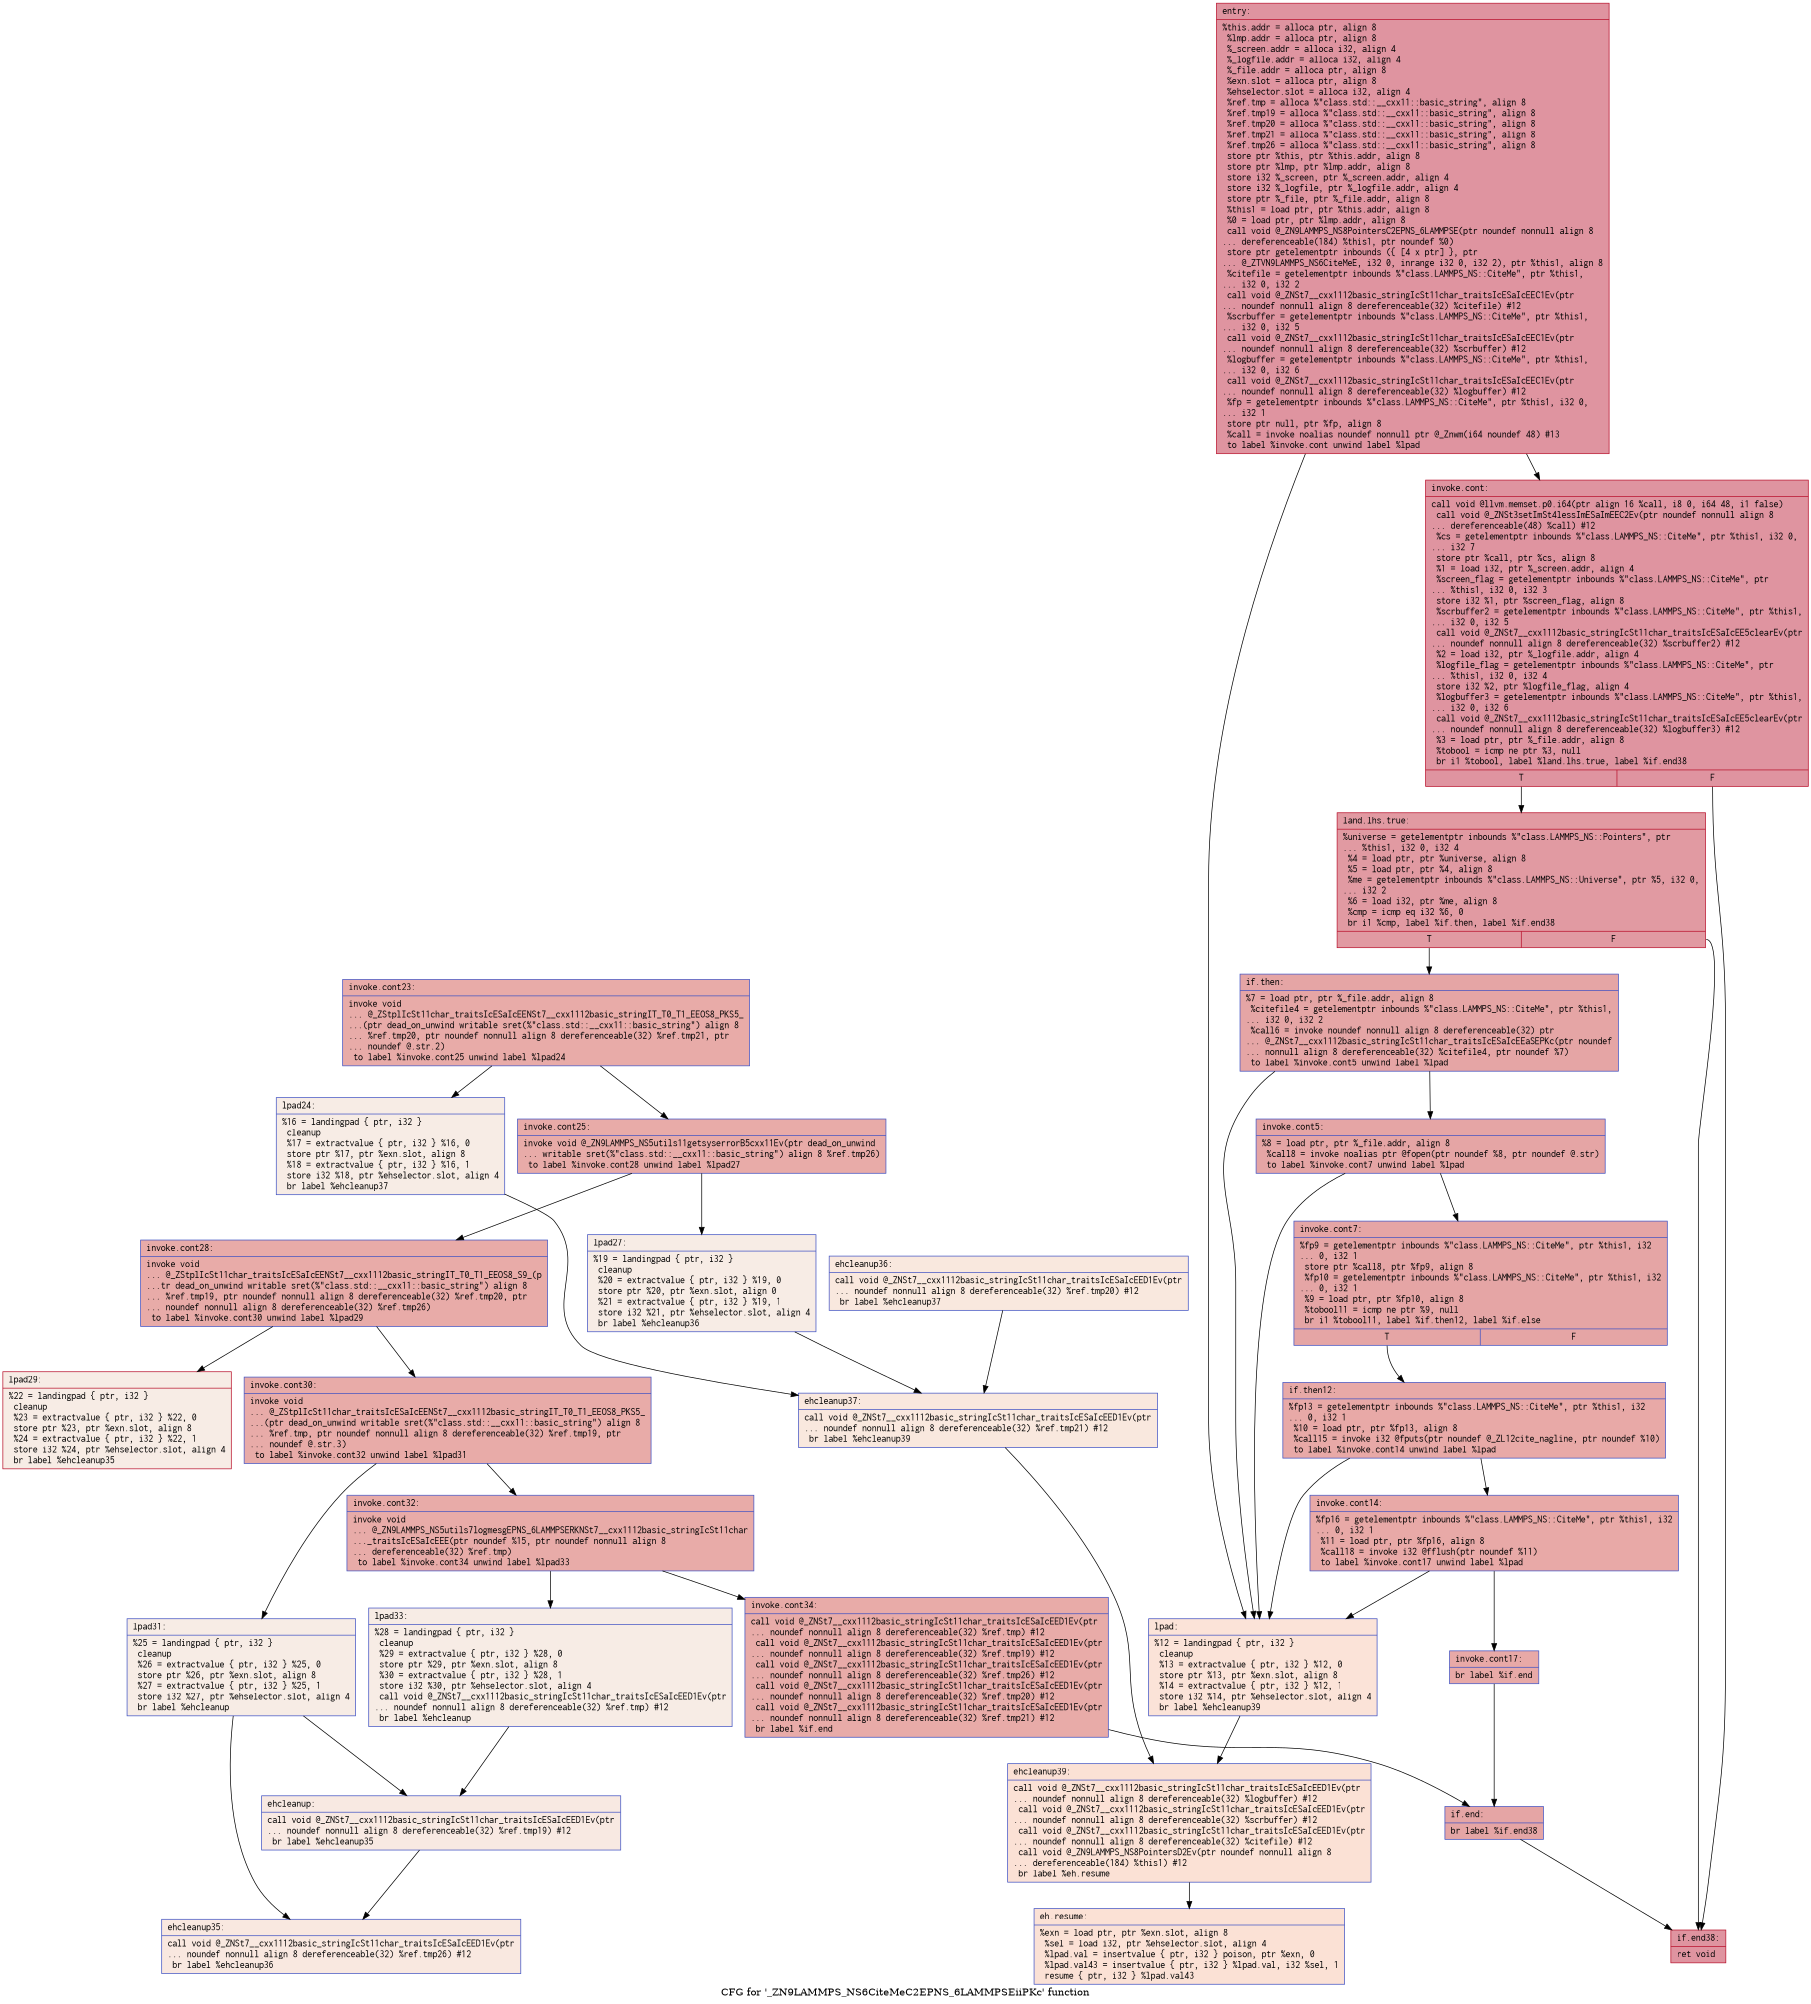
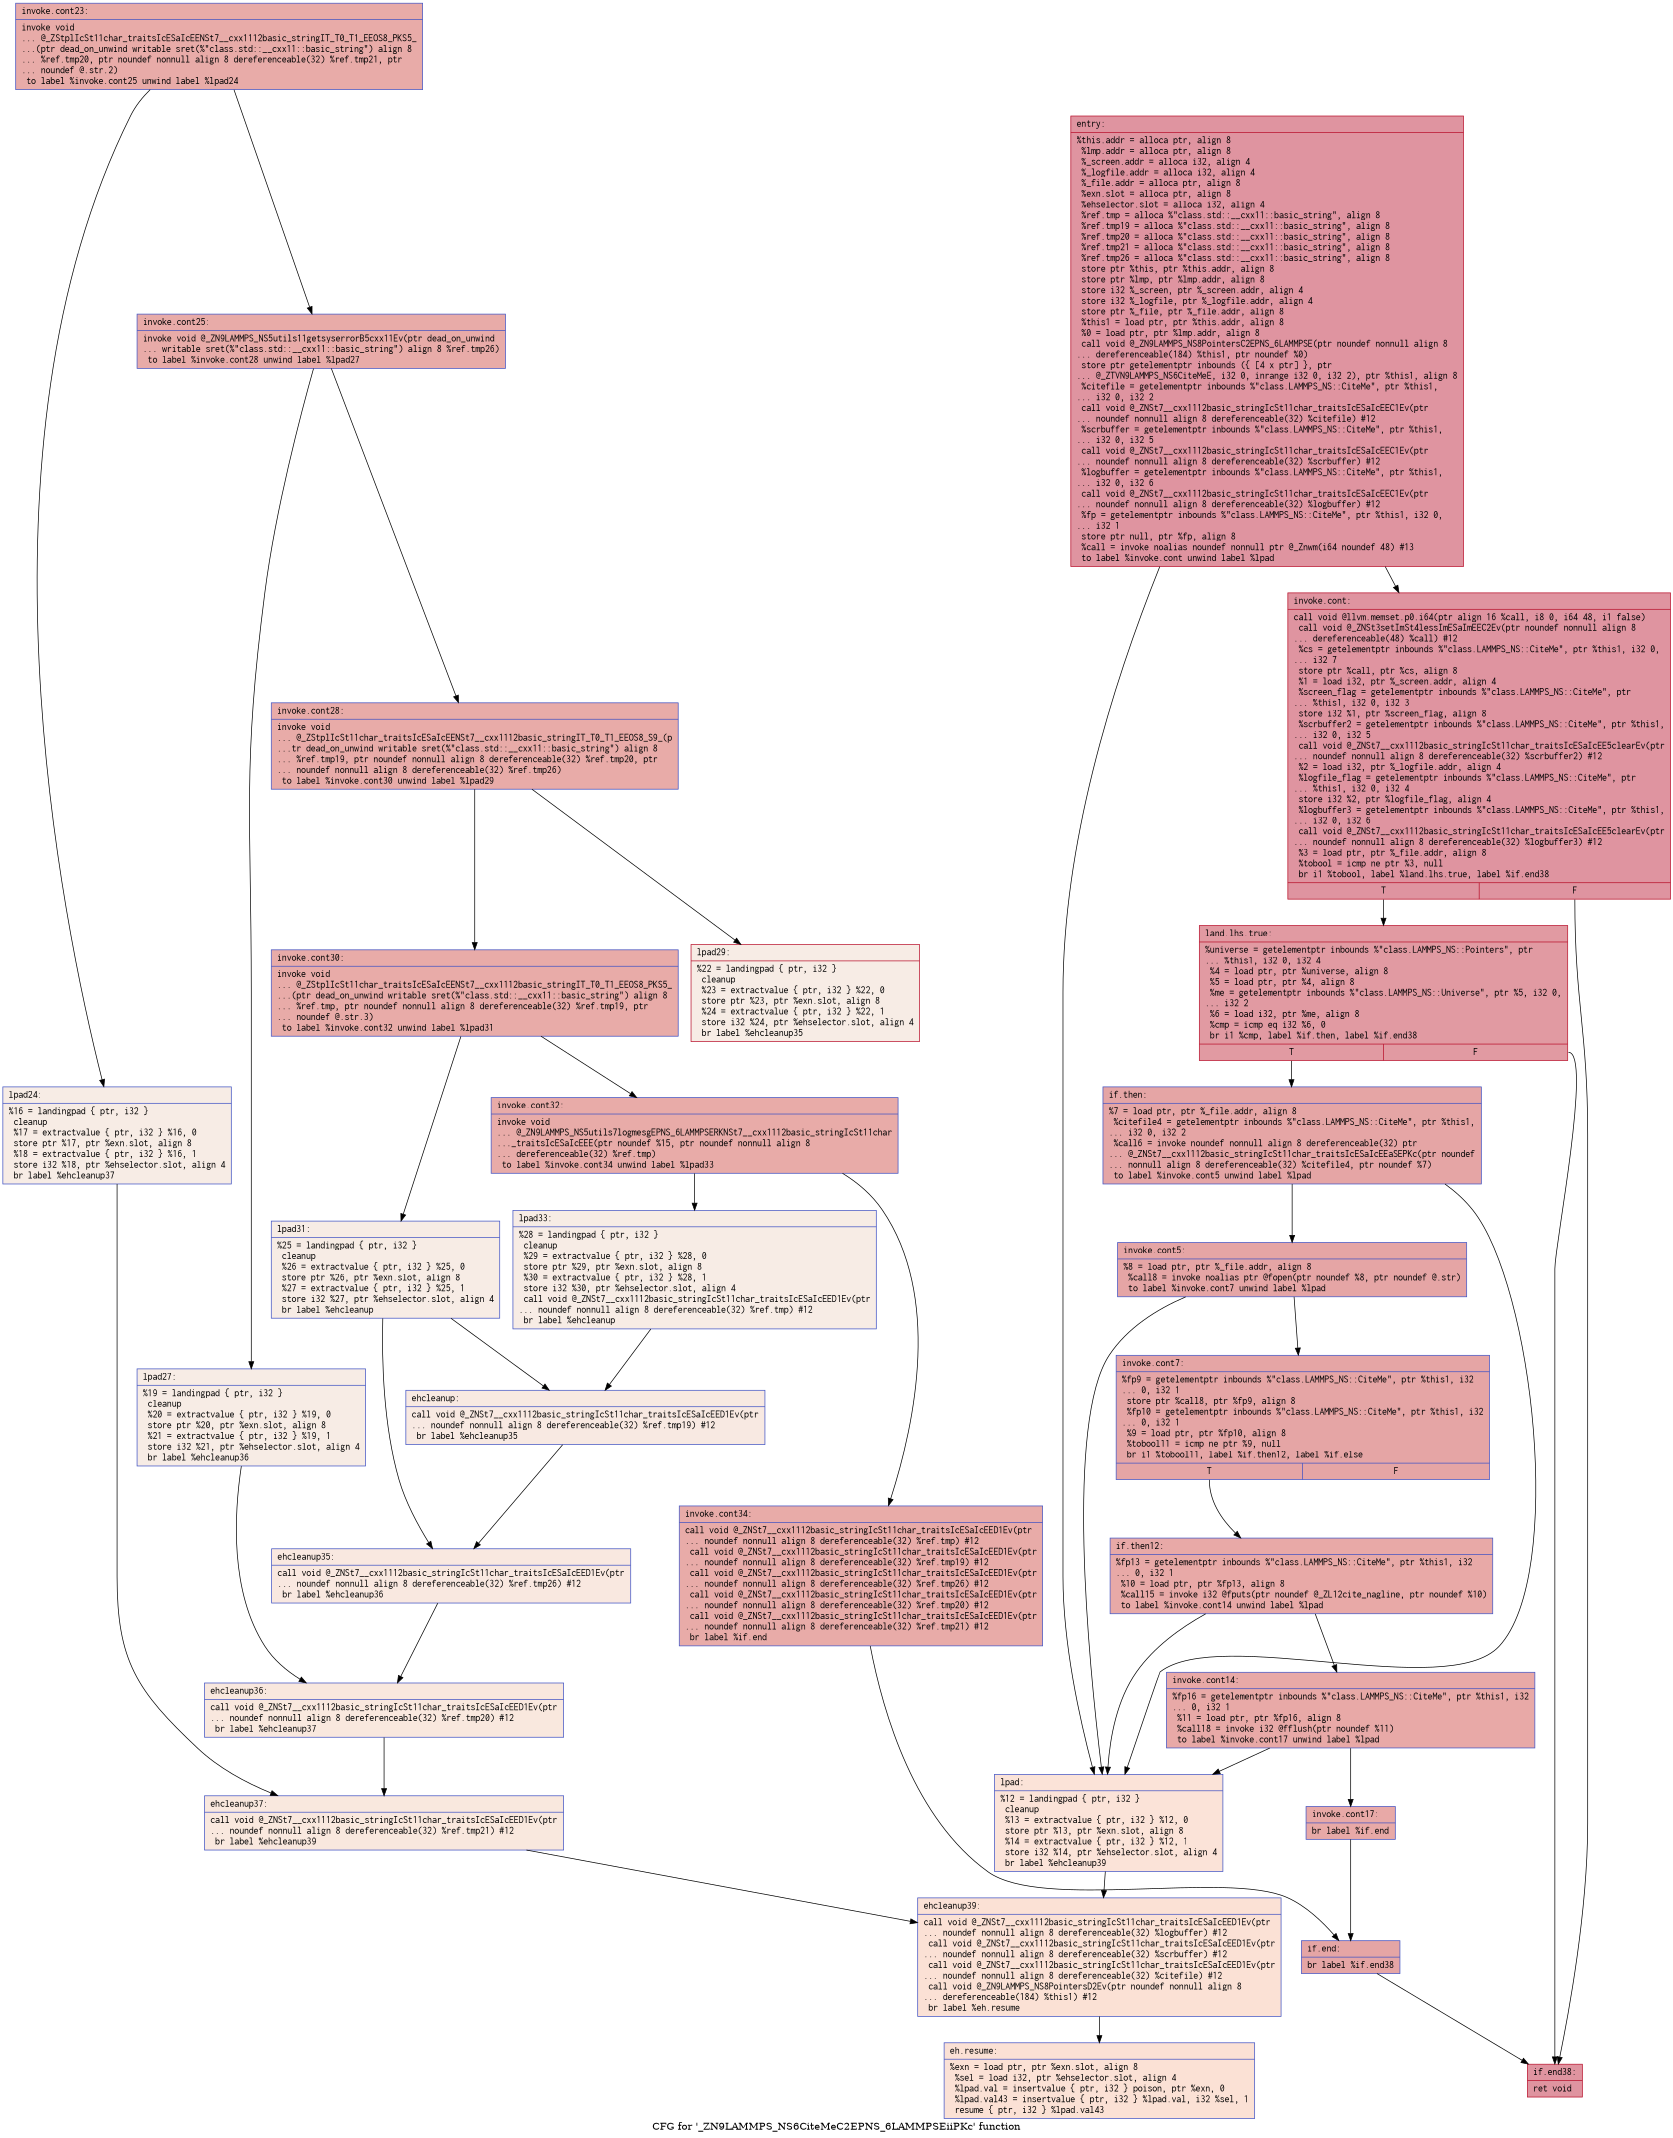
node "lpad27:": text "store ptr %20, ptr %exn.slot, align 0" -> "store ptr %20, ptr %exn.slot, align 8"
edge "lpad27:" -> "ehcleanup37:": now "lpad27:" -> "ehcleanup36:"
edge "ehcleanup35:" -> "ehcleanup36:": added
